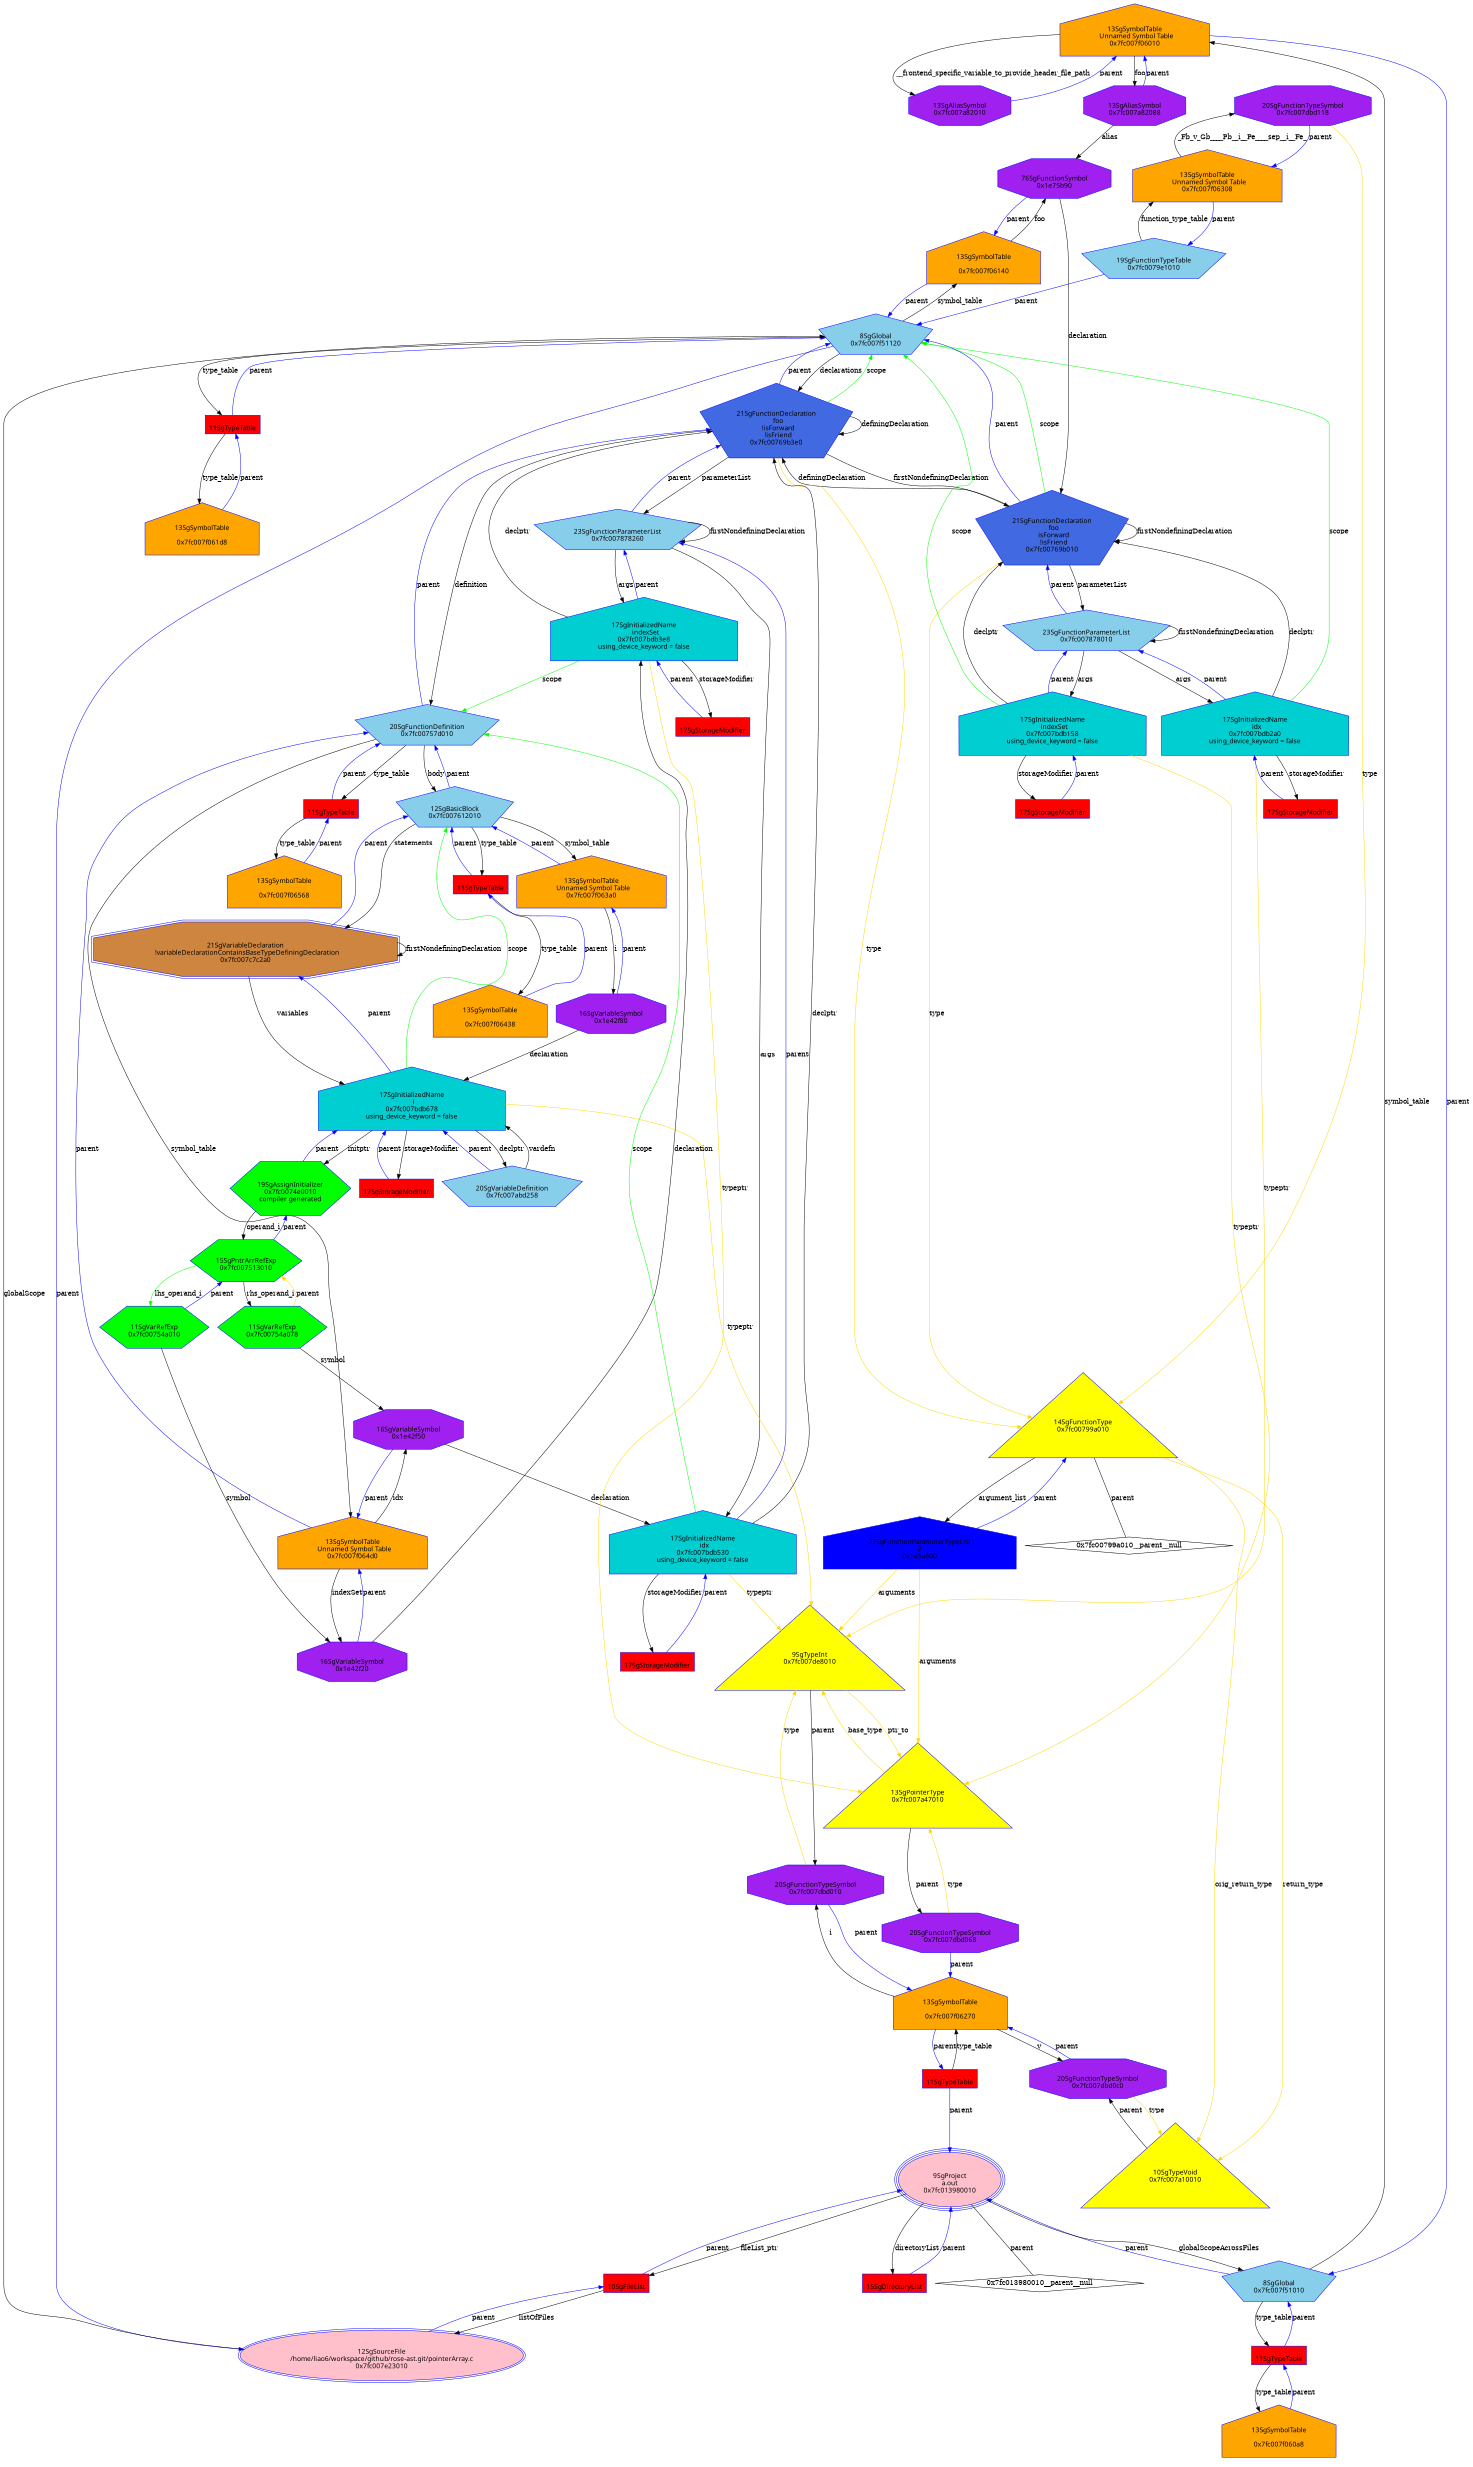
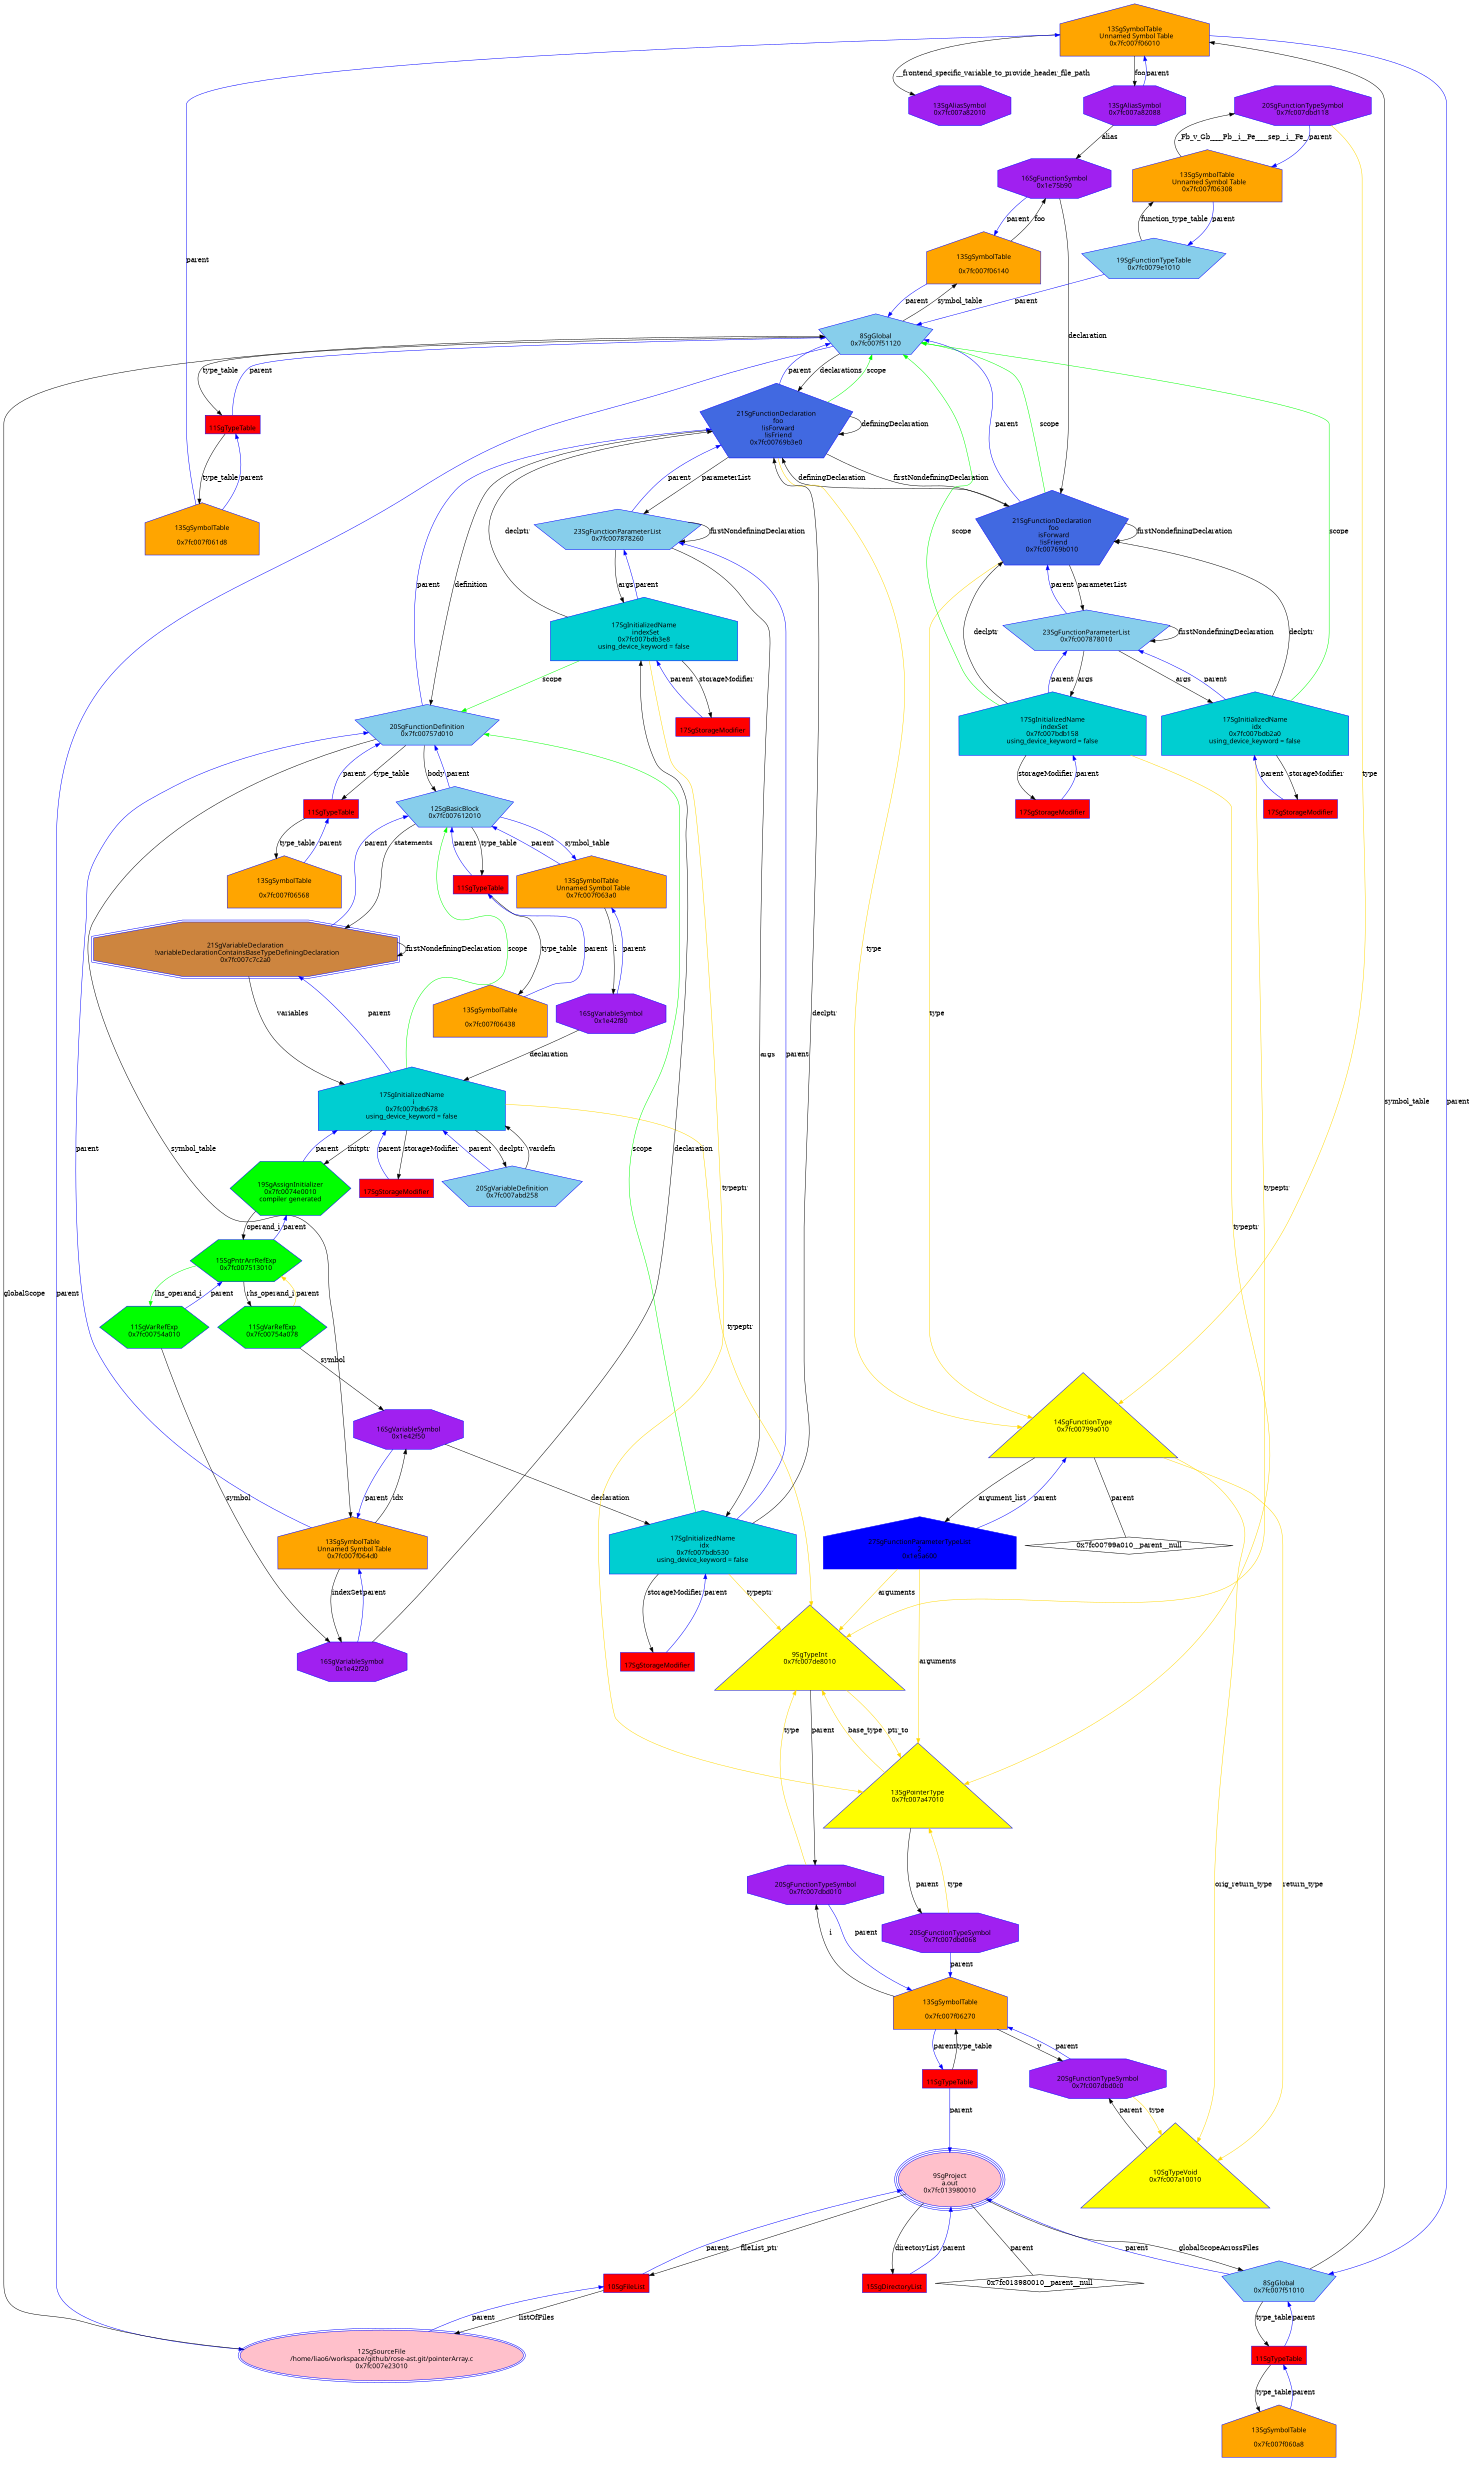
edge "13SgAliasSymbol 0x7fc007a82010" -> "13SgSymbolTable Unnamed Symbol Table 0x7fc007f06010": now "13SgSymbolTable 0x7fc007f061d8" -> "13SgSymbolTable Unnamed Symbol Table 0x7fc007f06010"
node "76SgFunctionSymbol 0x1e75b90": label "76SgFunctionSymbol 0x1e75b90" -> "16SgFunctionSymbol 0x1e75b90"
edge "12SgBasicBlock 0x7fc007612010" -> "13SgSymbolTable Unnamed Symbol Table 0x7fc007f063a0": color black -> blue
